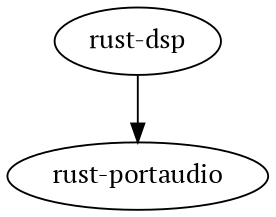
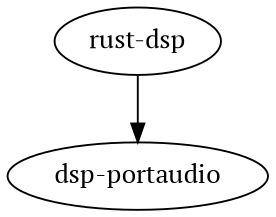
node "rust-portaudio": label "rust-portaudio" -> "dsp-portaudio"
